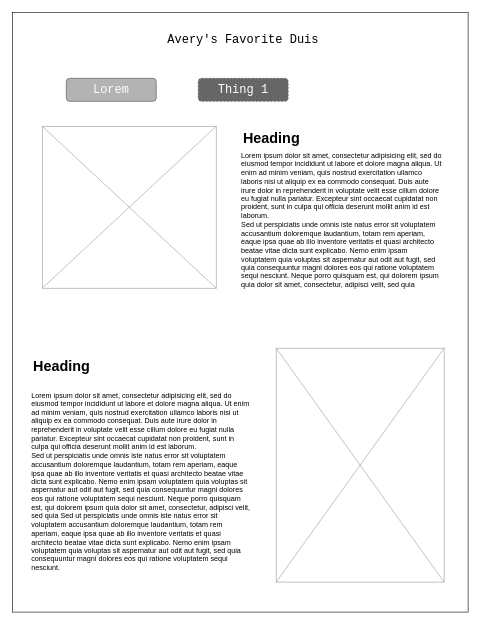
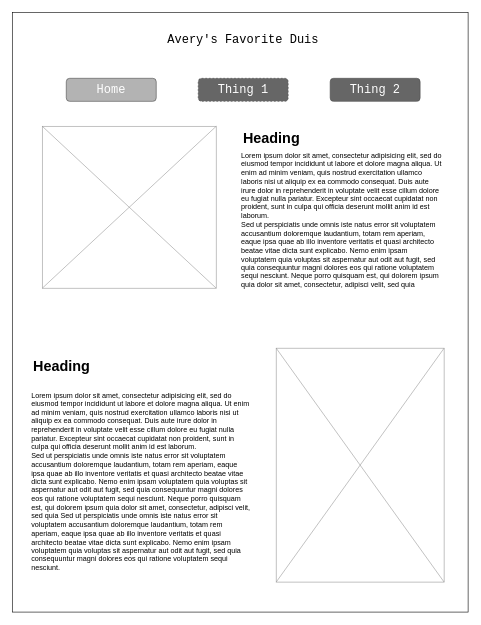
node "Lorem": label "Lorem" -> "Home"
node "Thing 2": added
